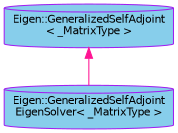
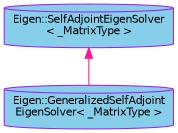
node "Eigen::GeneralizedSelfAdjoint < _MatrixType >": label "Eigen::GeneralizedSelfAdjoint < _MatrixType >" -> "Eigen::SelfAdjointEigenSolver < _MatrixType >"
